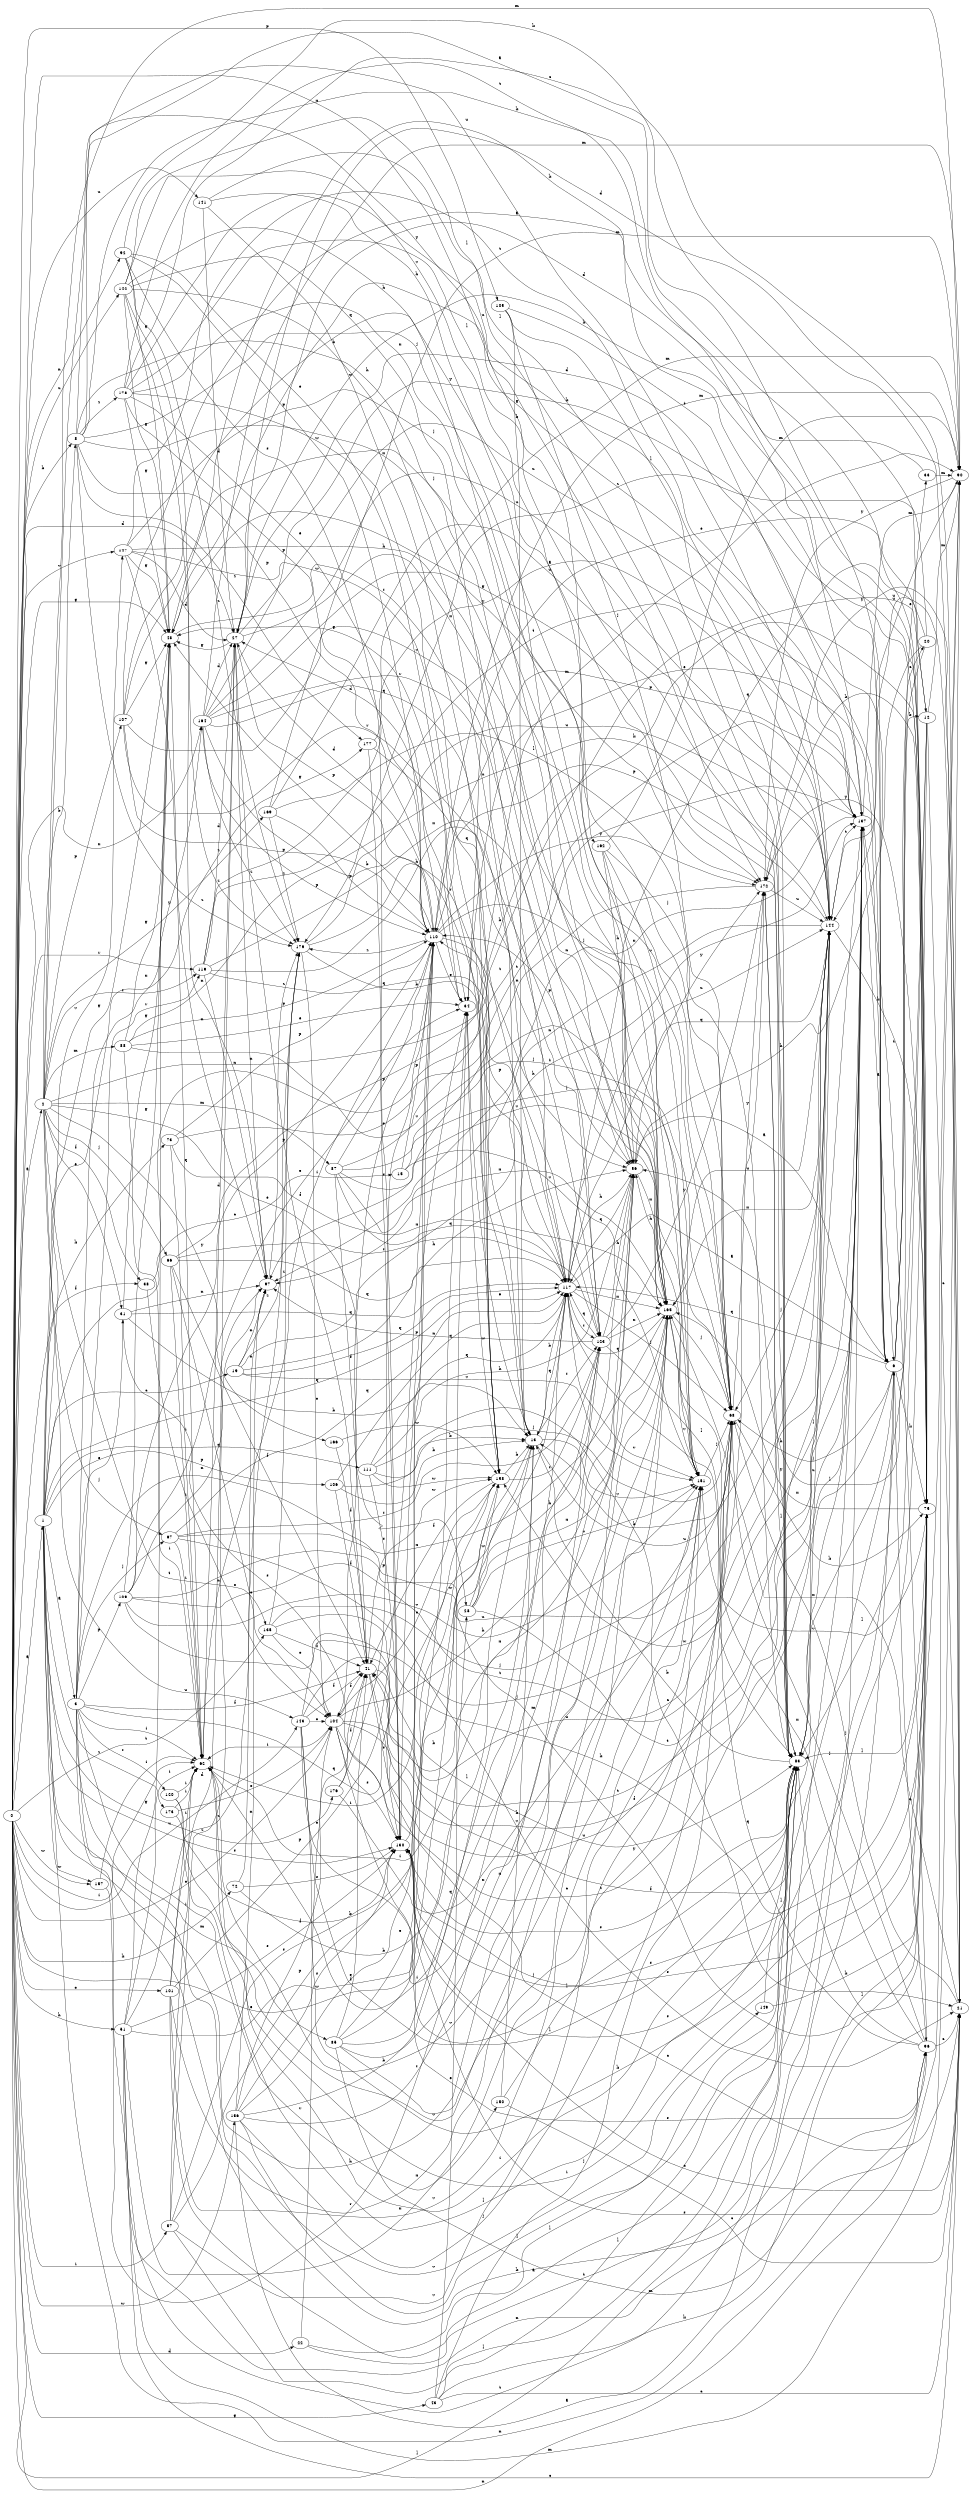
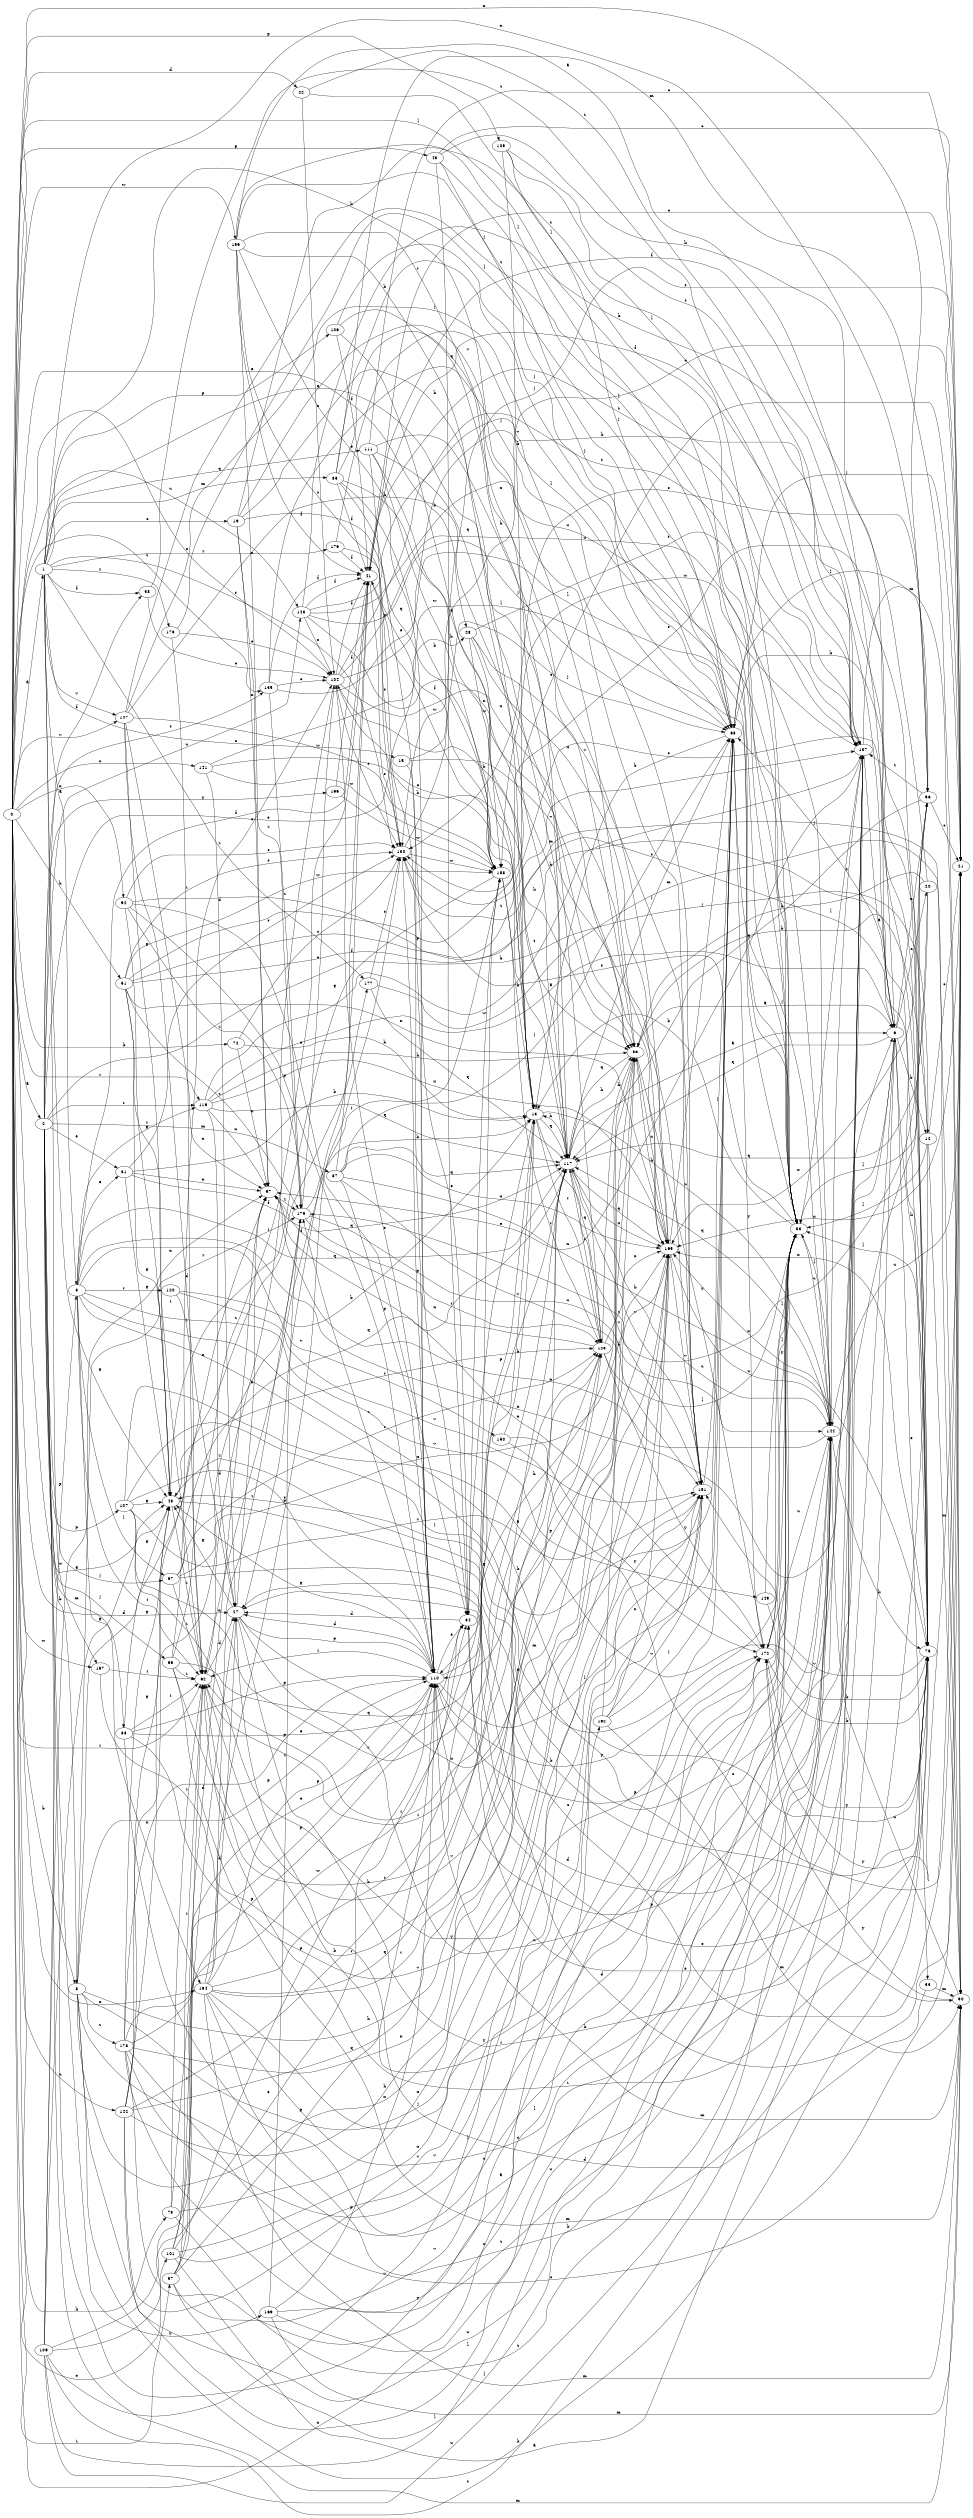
edge "48" -> "62": label "q" -> "i"
edge "3" -> "109": reversed
